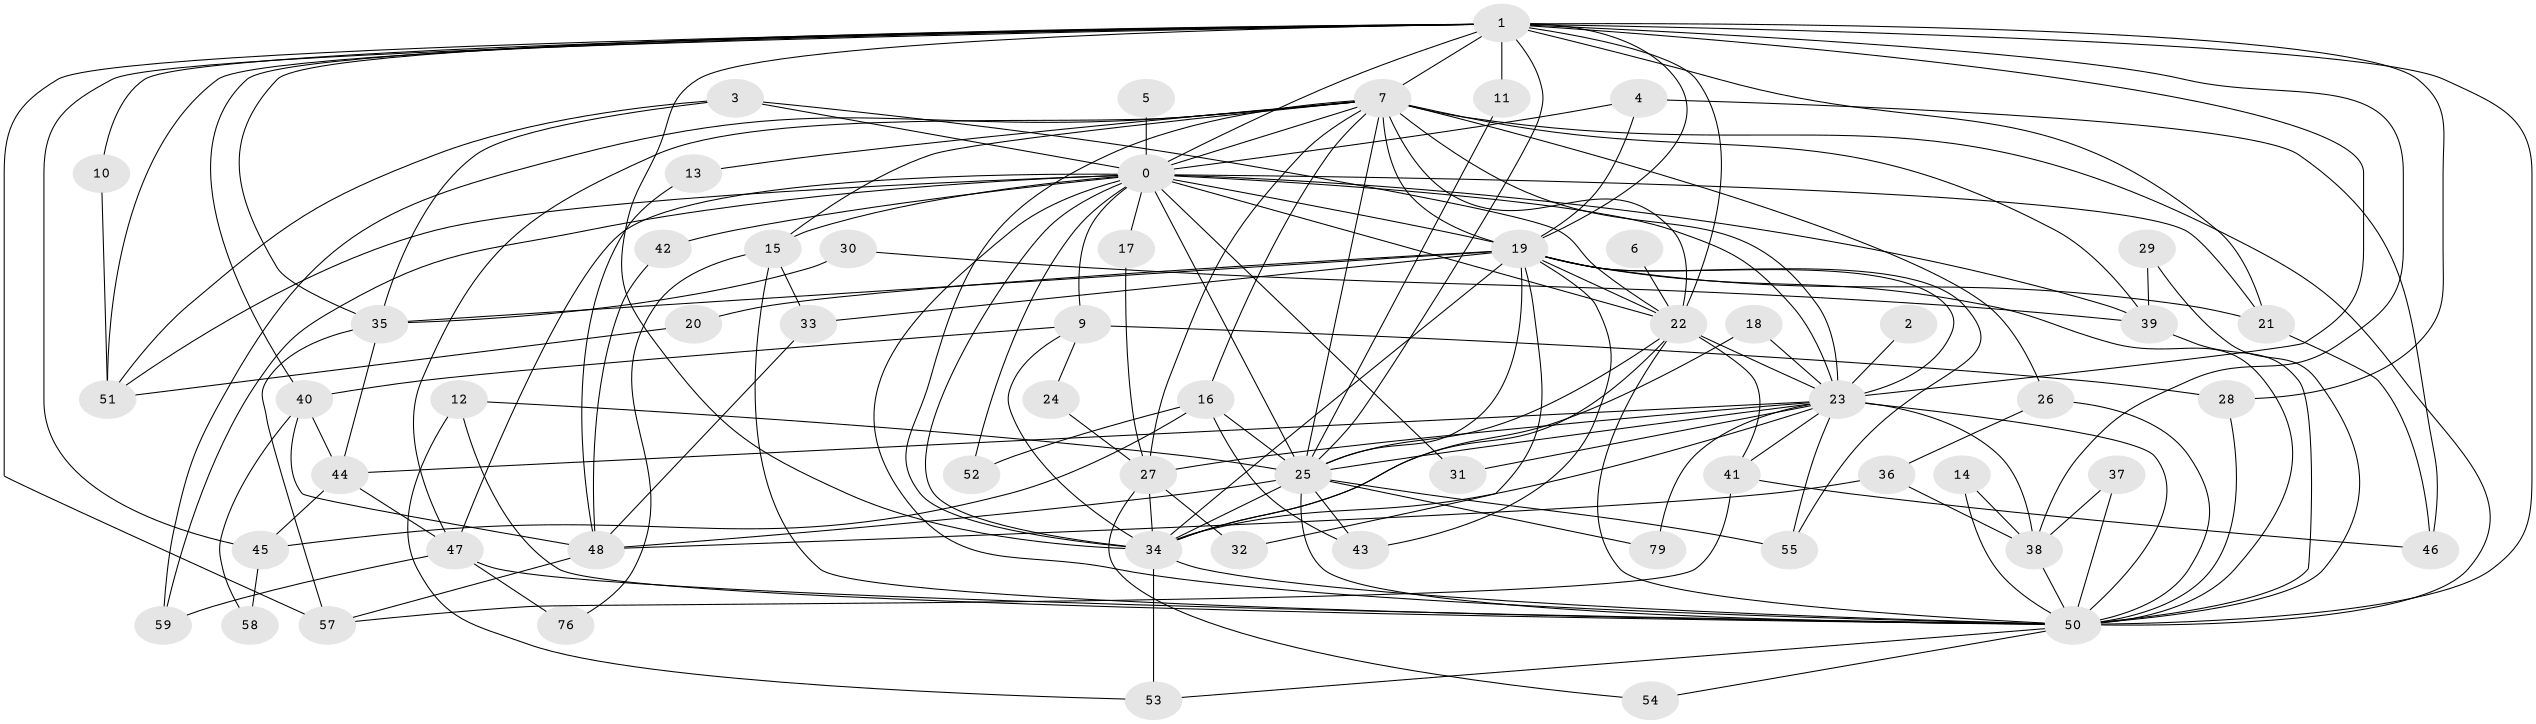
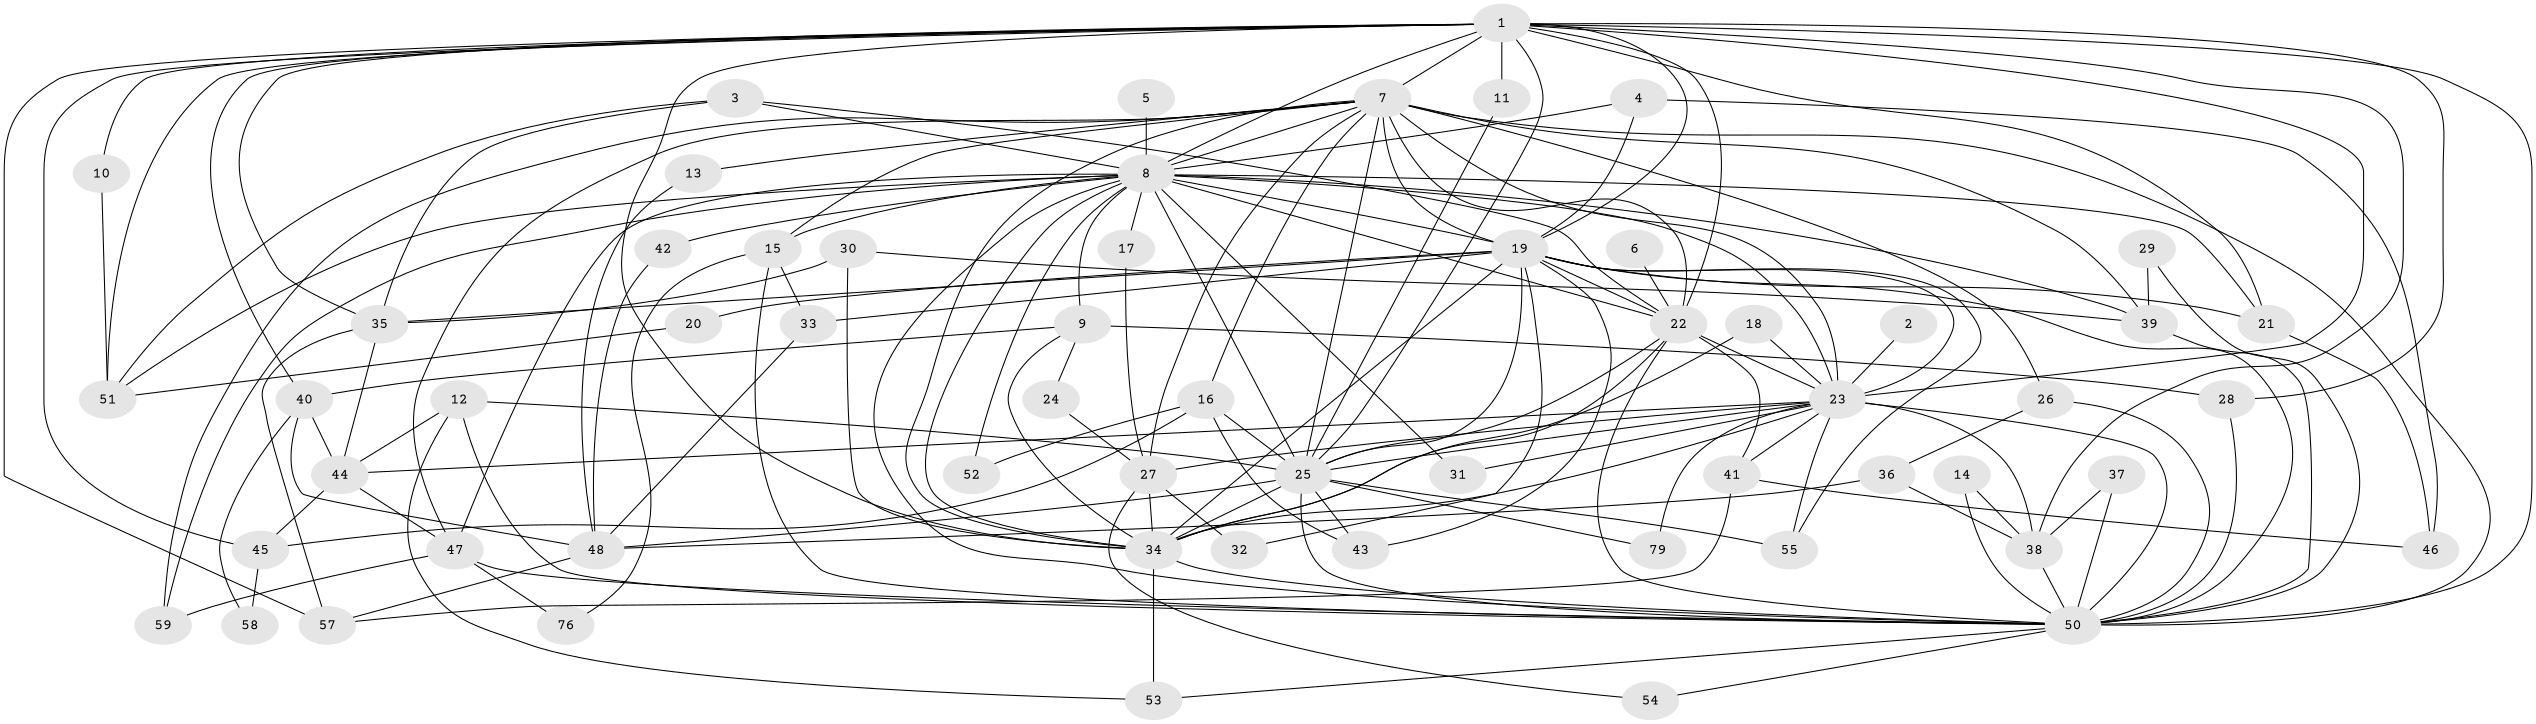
node "0": label "0" -> "8"
edge "12" -- "44": added
edge "30" -- "34": added
